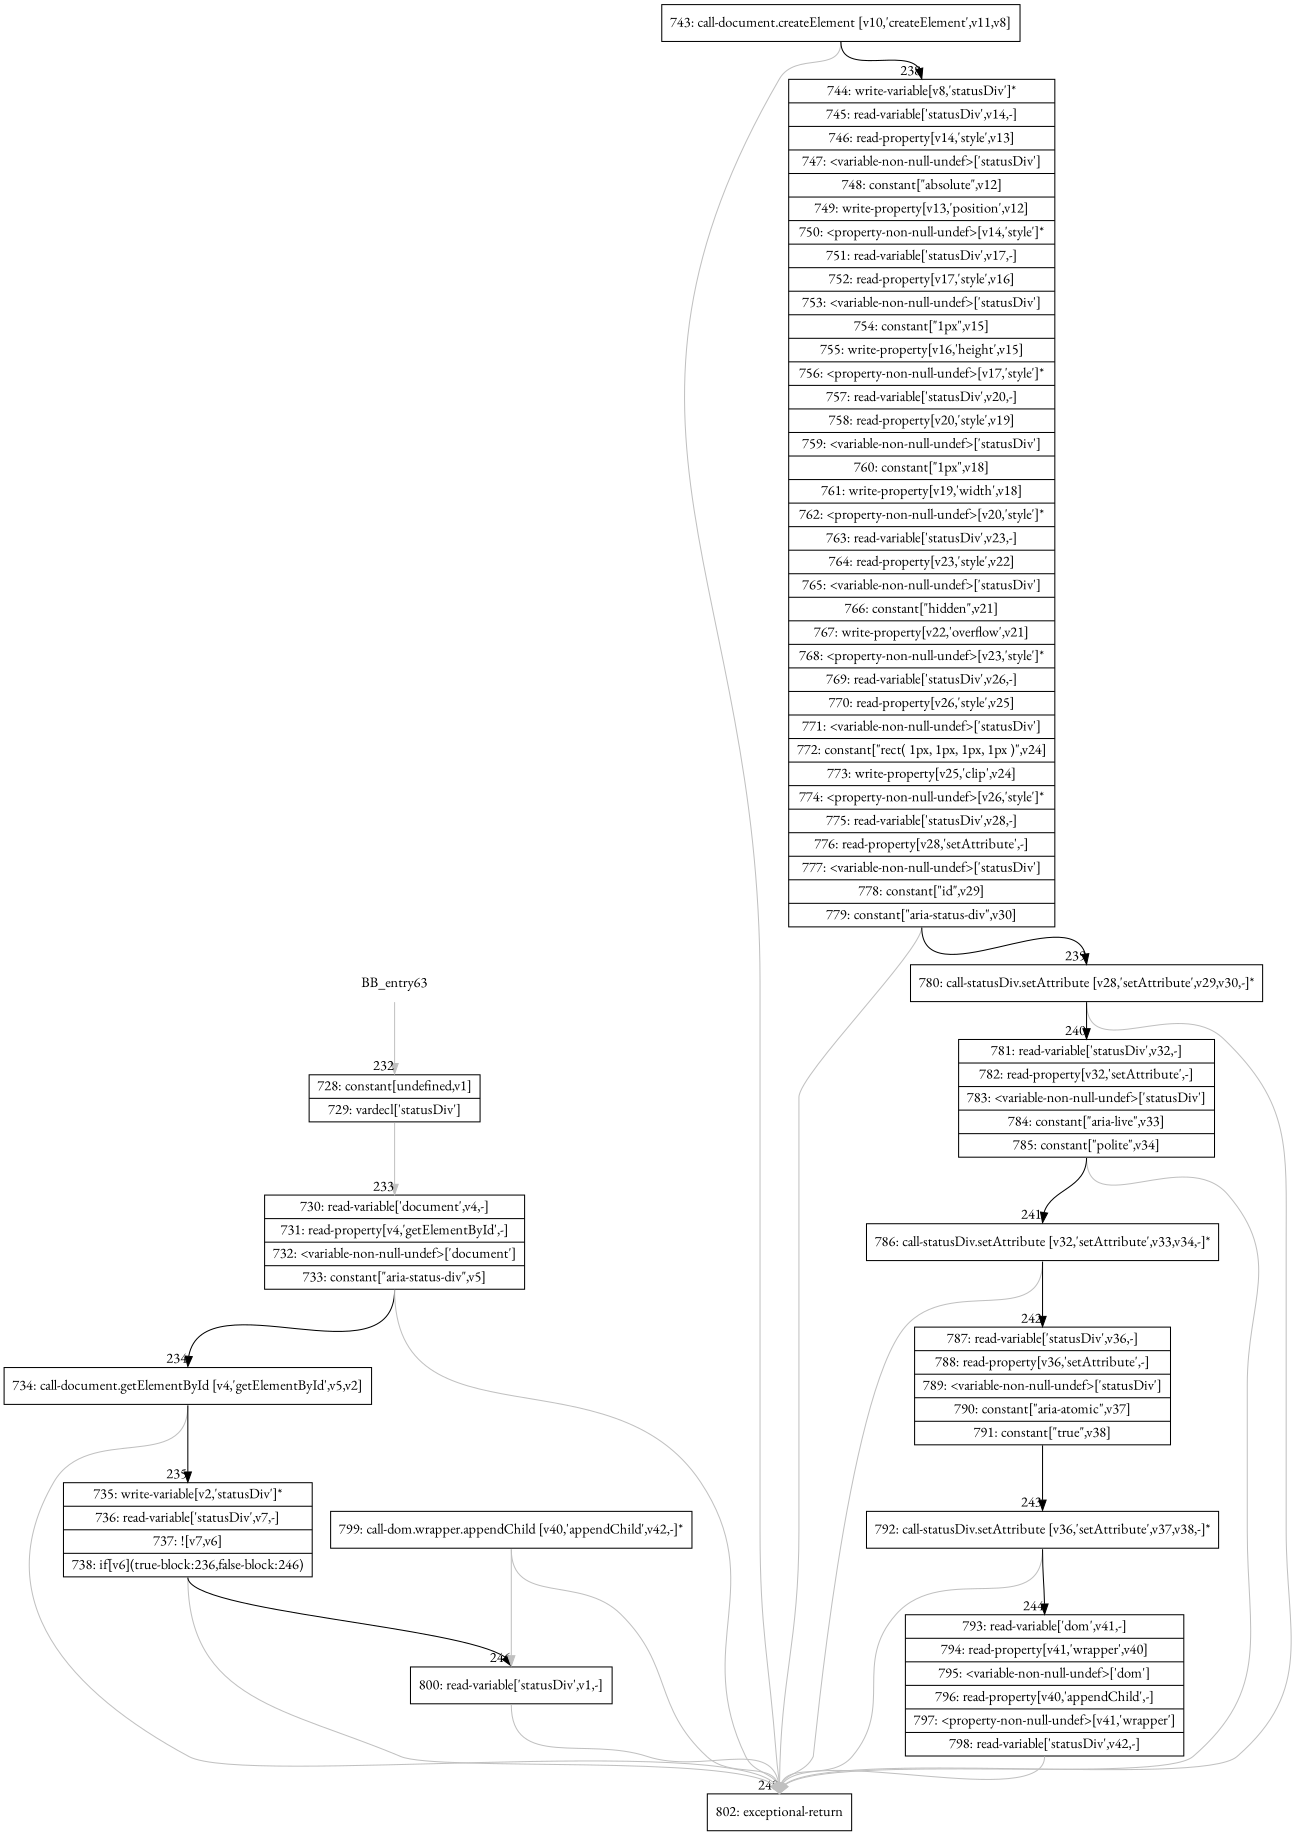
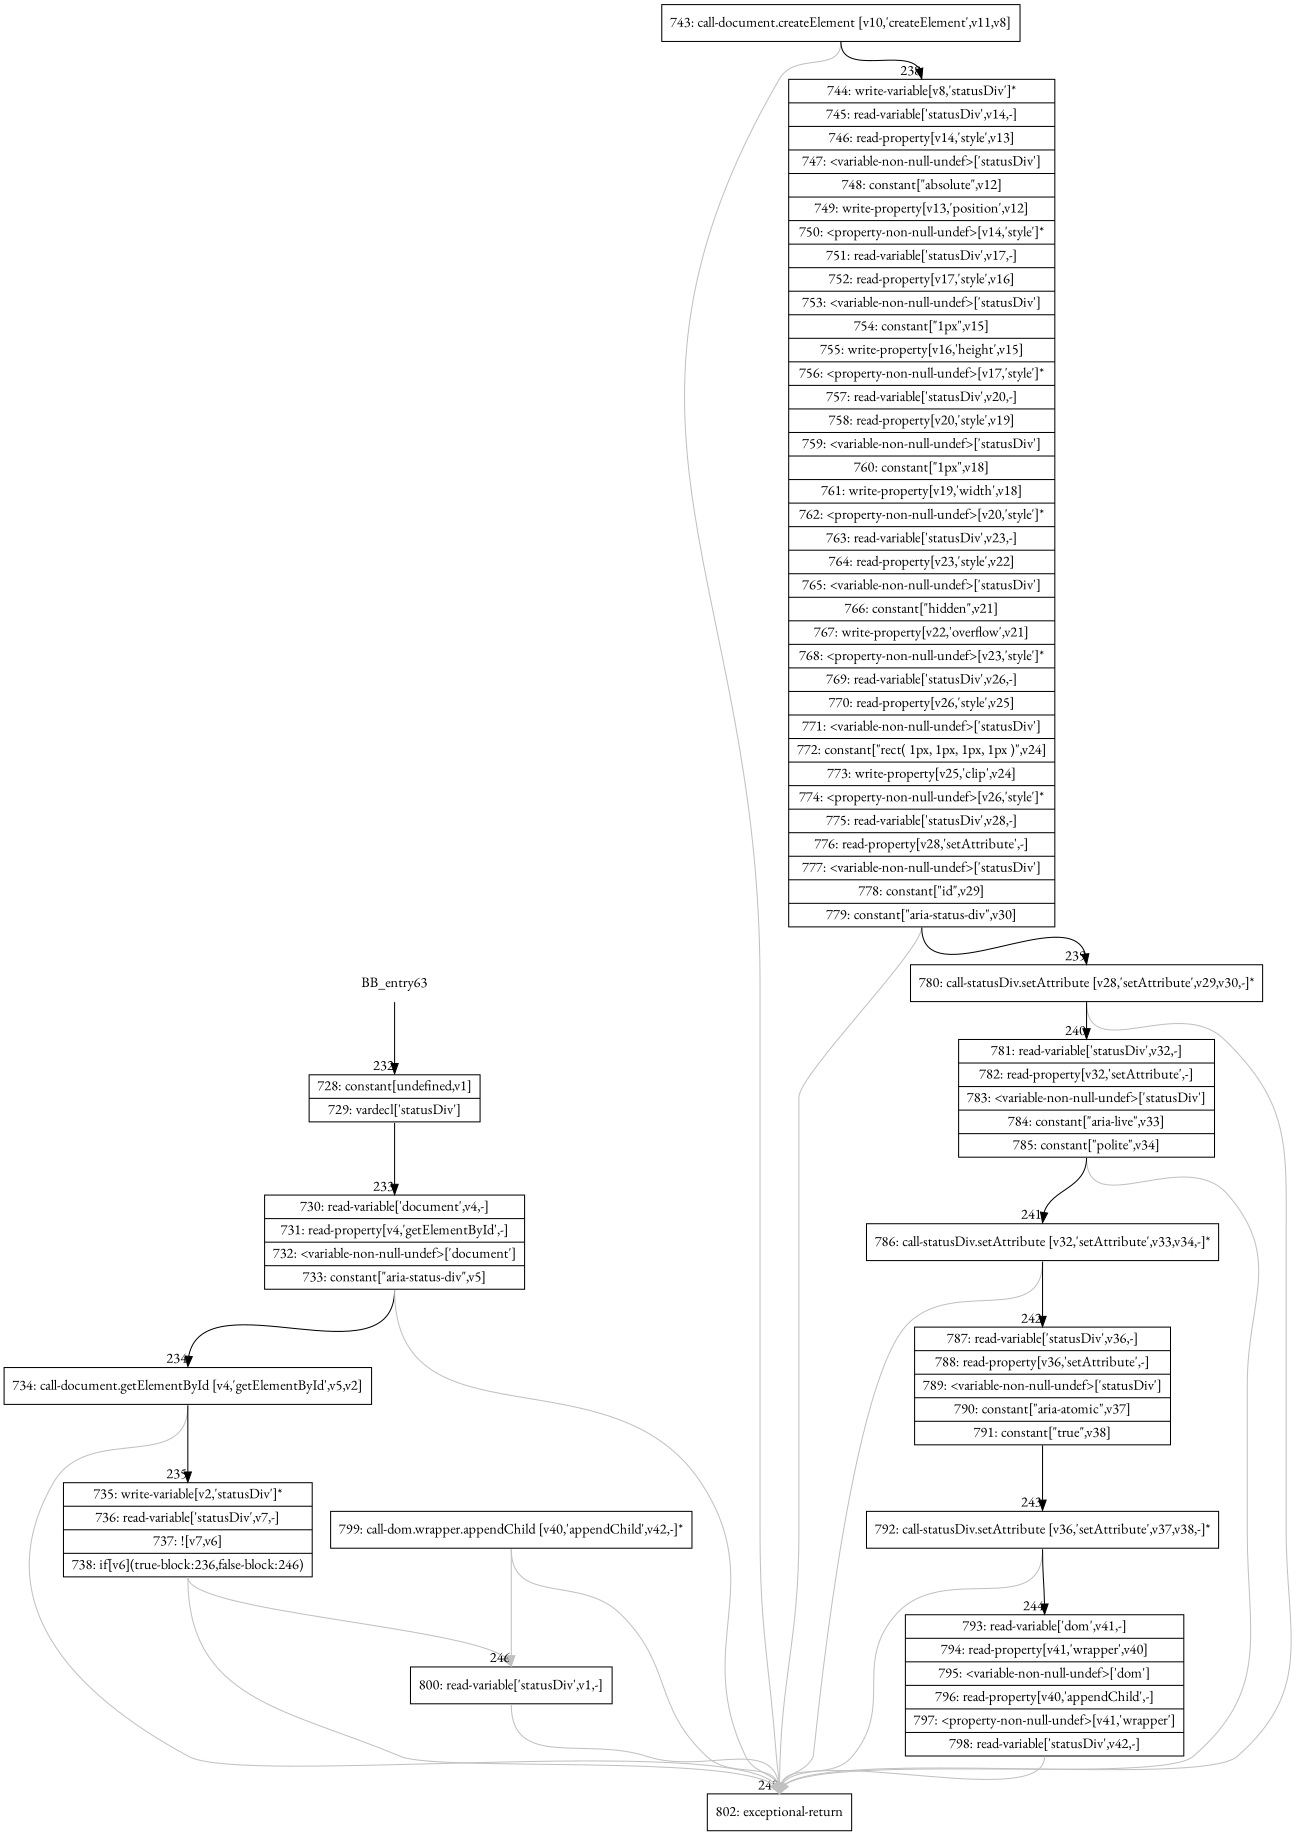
edge "BB_entry63" -> "728: constant[undefined,v1]": color gray -> black
edge "728: constant[undefined,v1]" -> "730: read-variable['document',v4,-]": color gray -> black
edge "735: write-variable[v2,'statusDiv']*" -> "800: read-variable['statusDiv',v1,-]": color black -> gray
